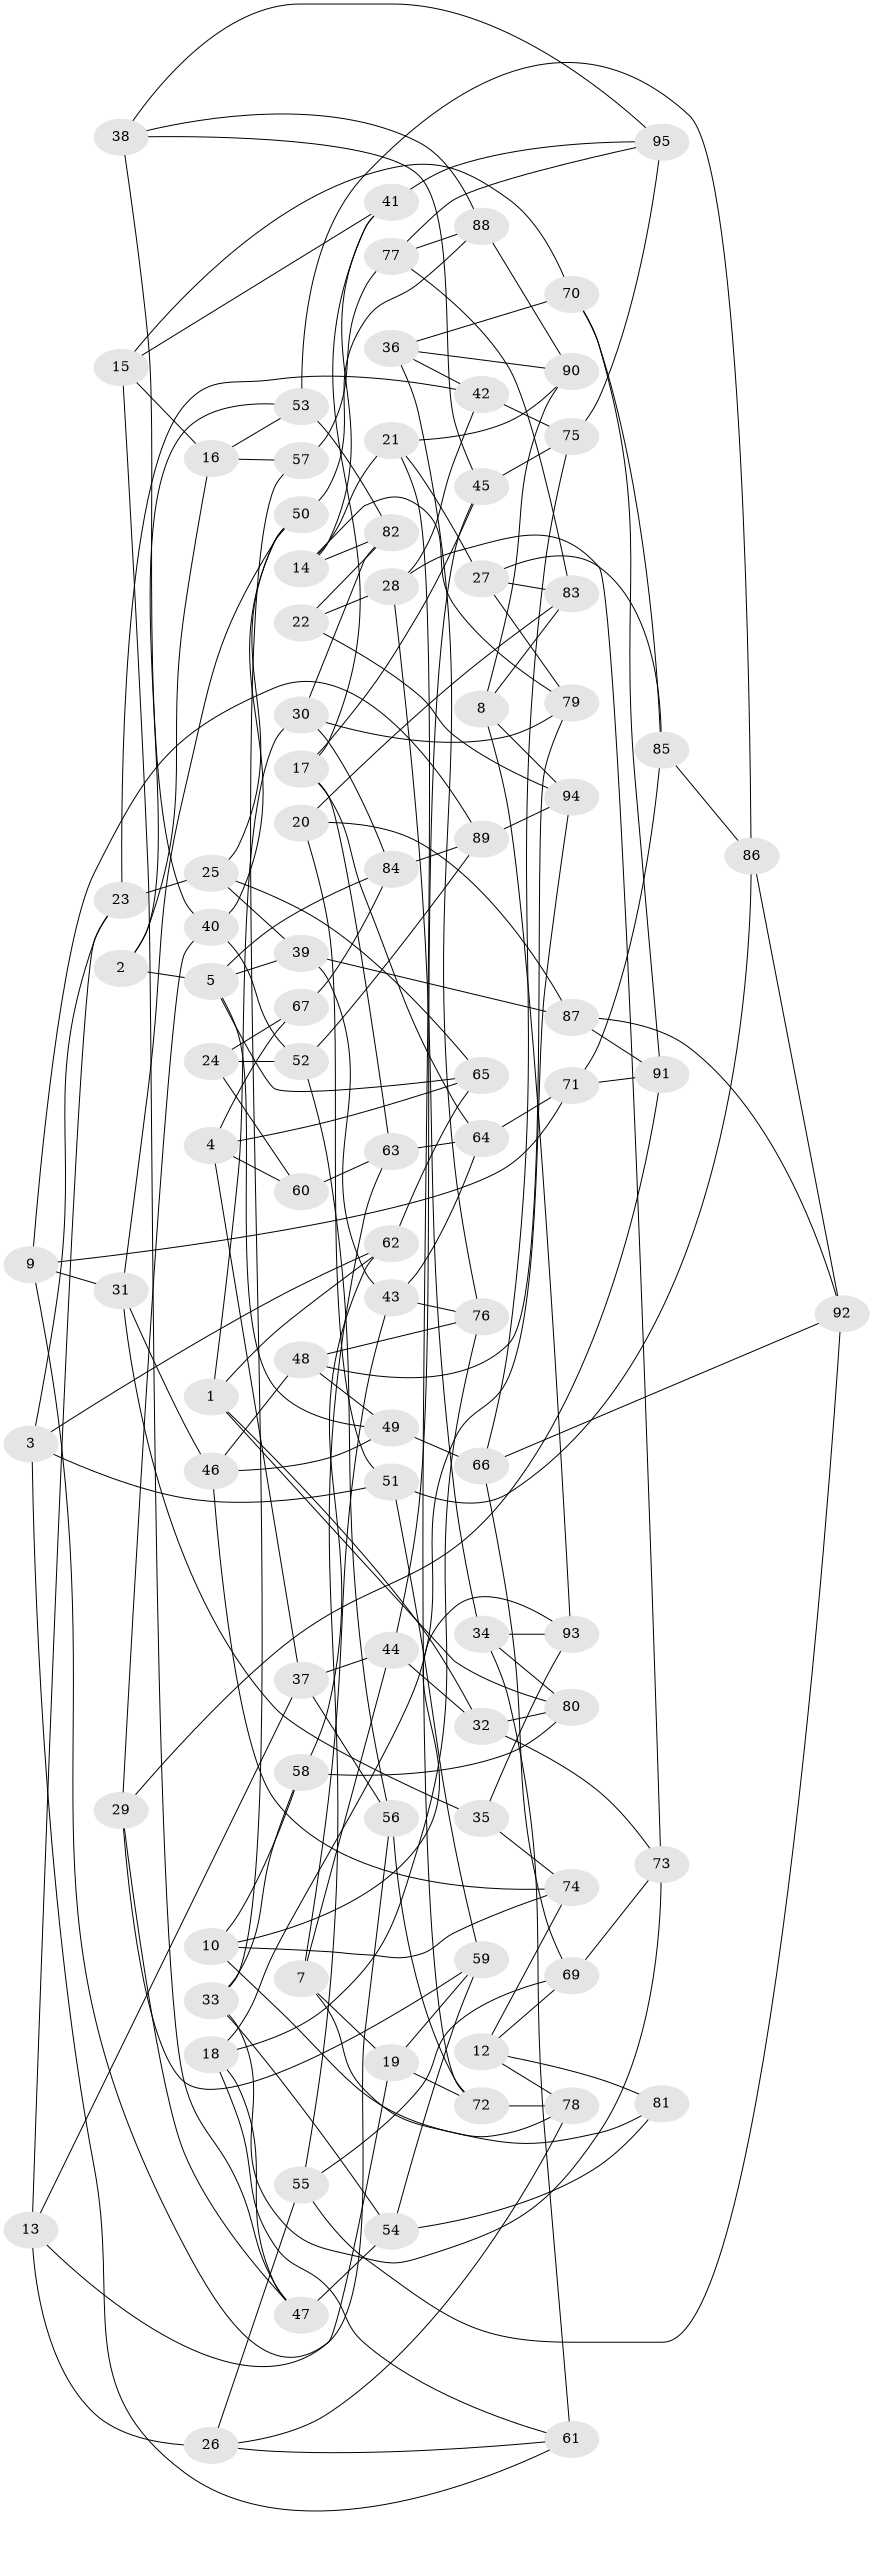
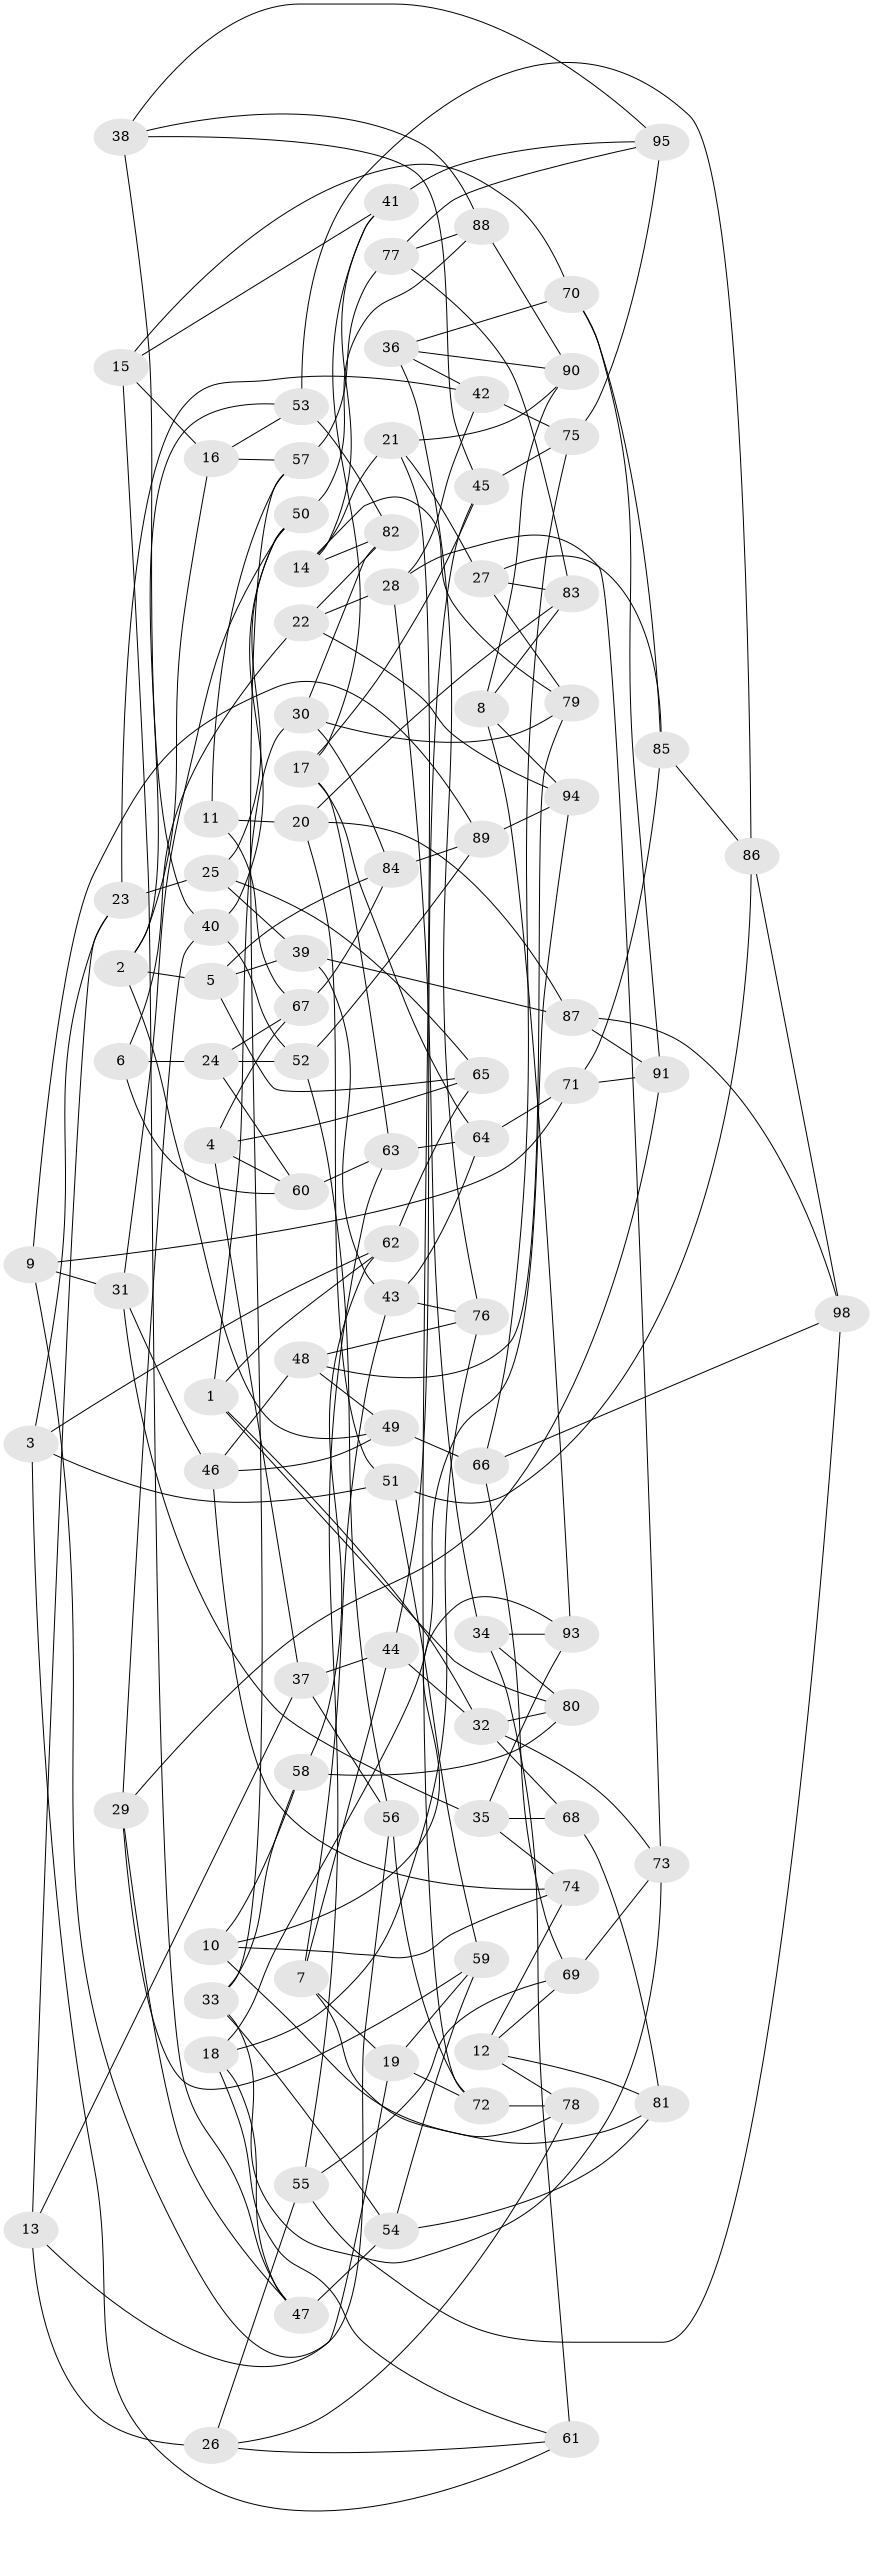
node "11": added
node "6": added
edge "5" -- "49": now "2" -- "49"
node "92": label "92" -> "98"
node "68": added
